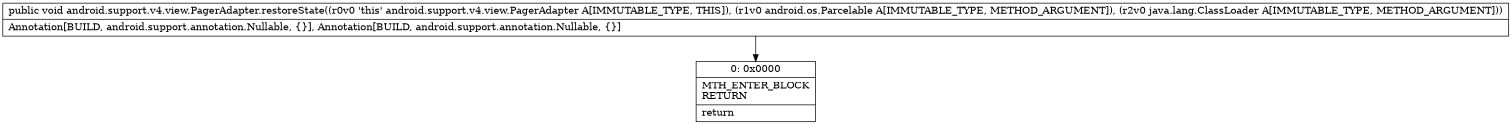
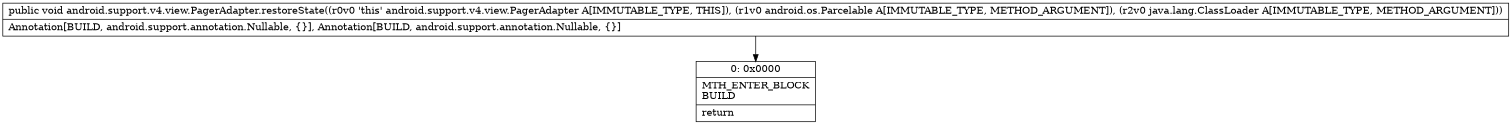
node "0: 0x0000": text "RETURN" -> "BUILD"
